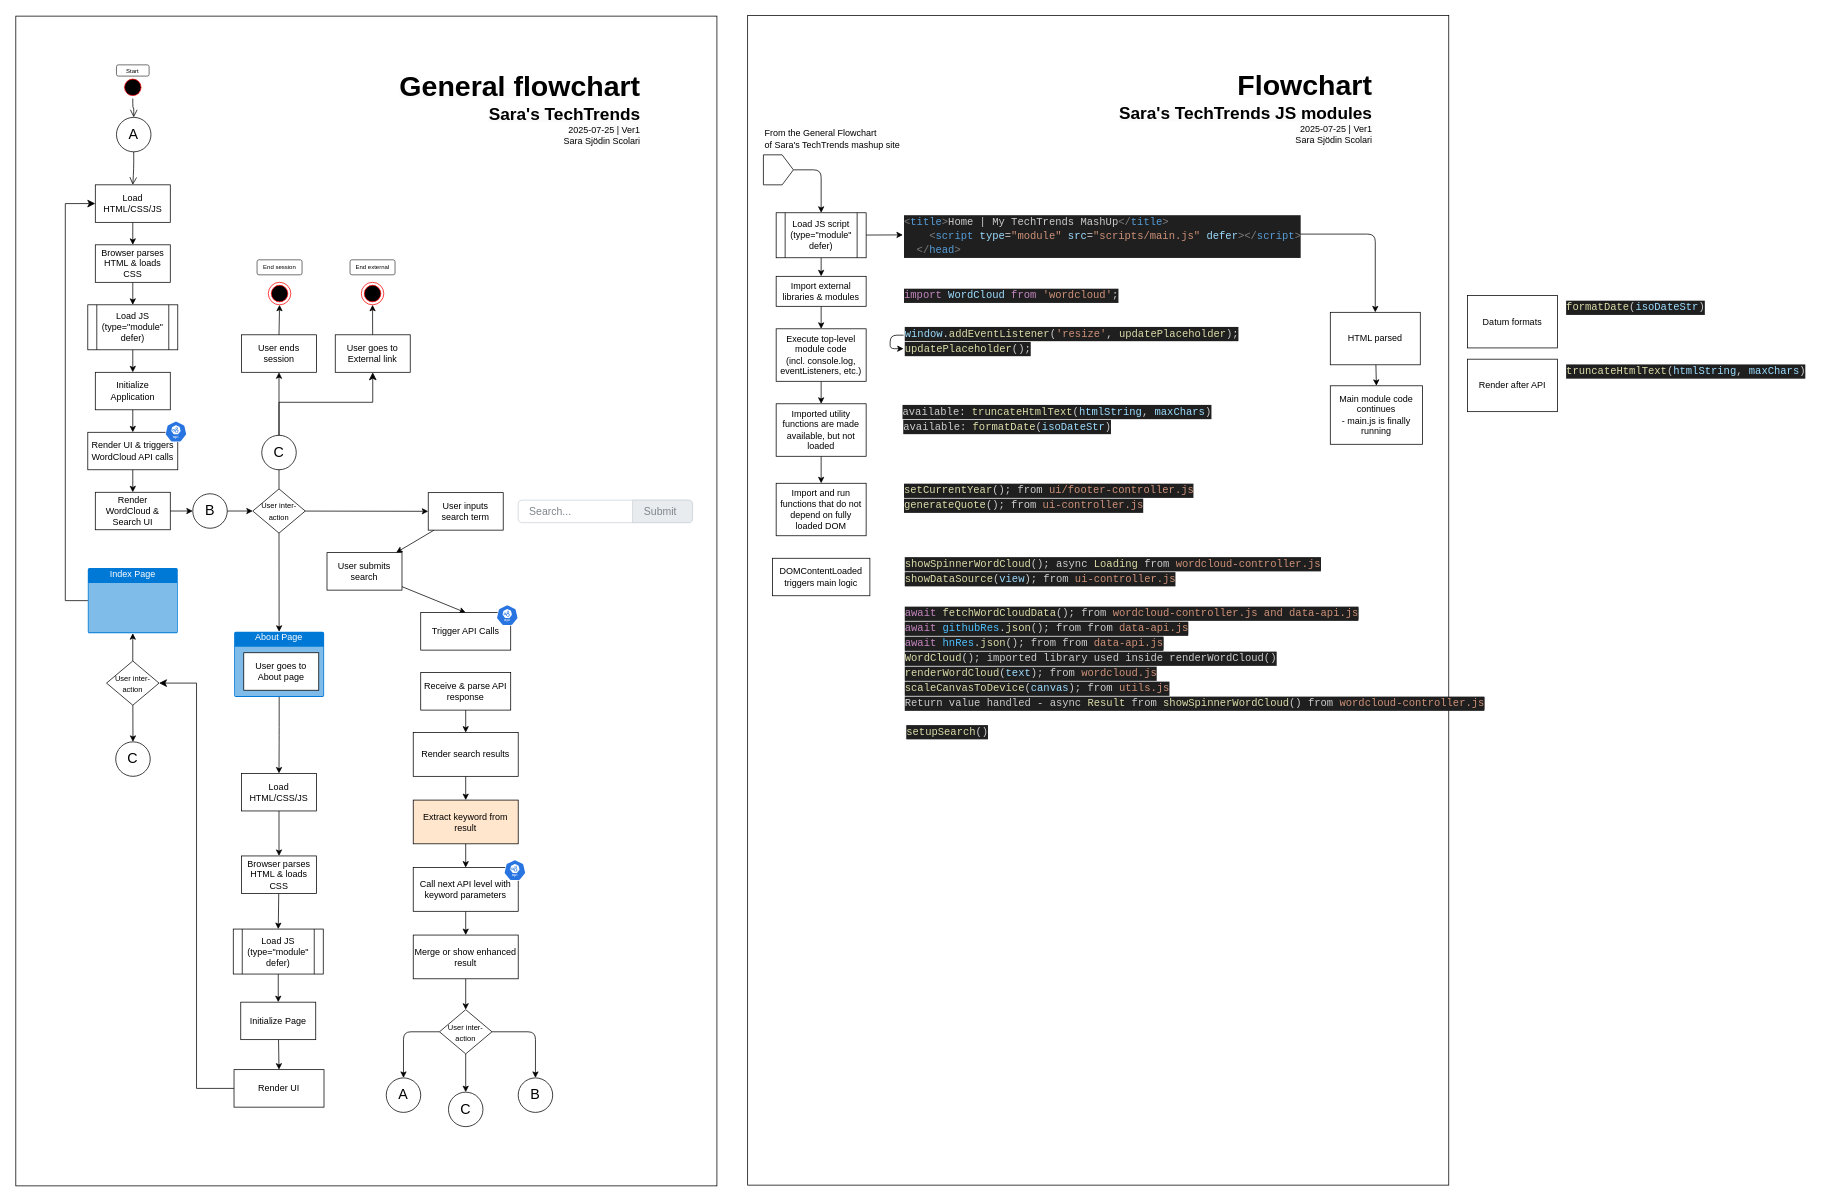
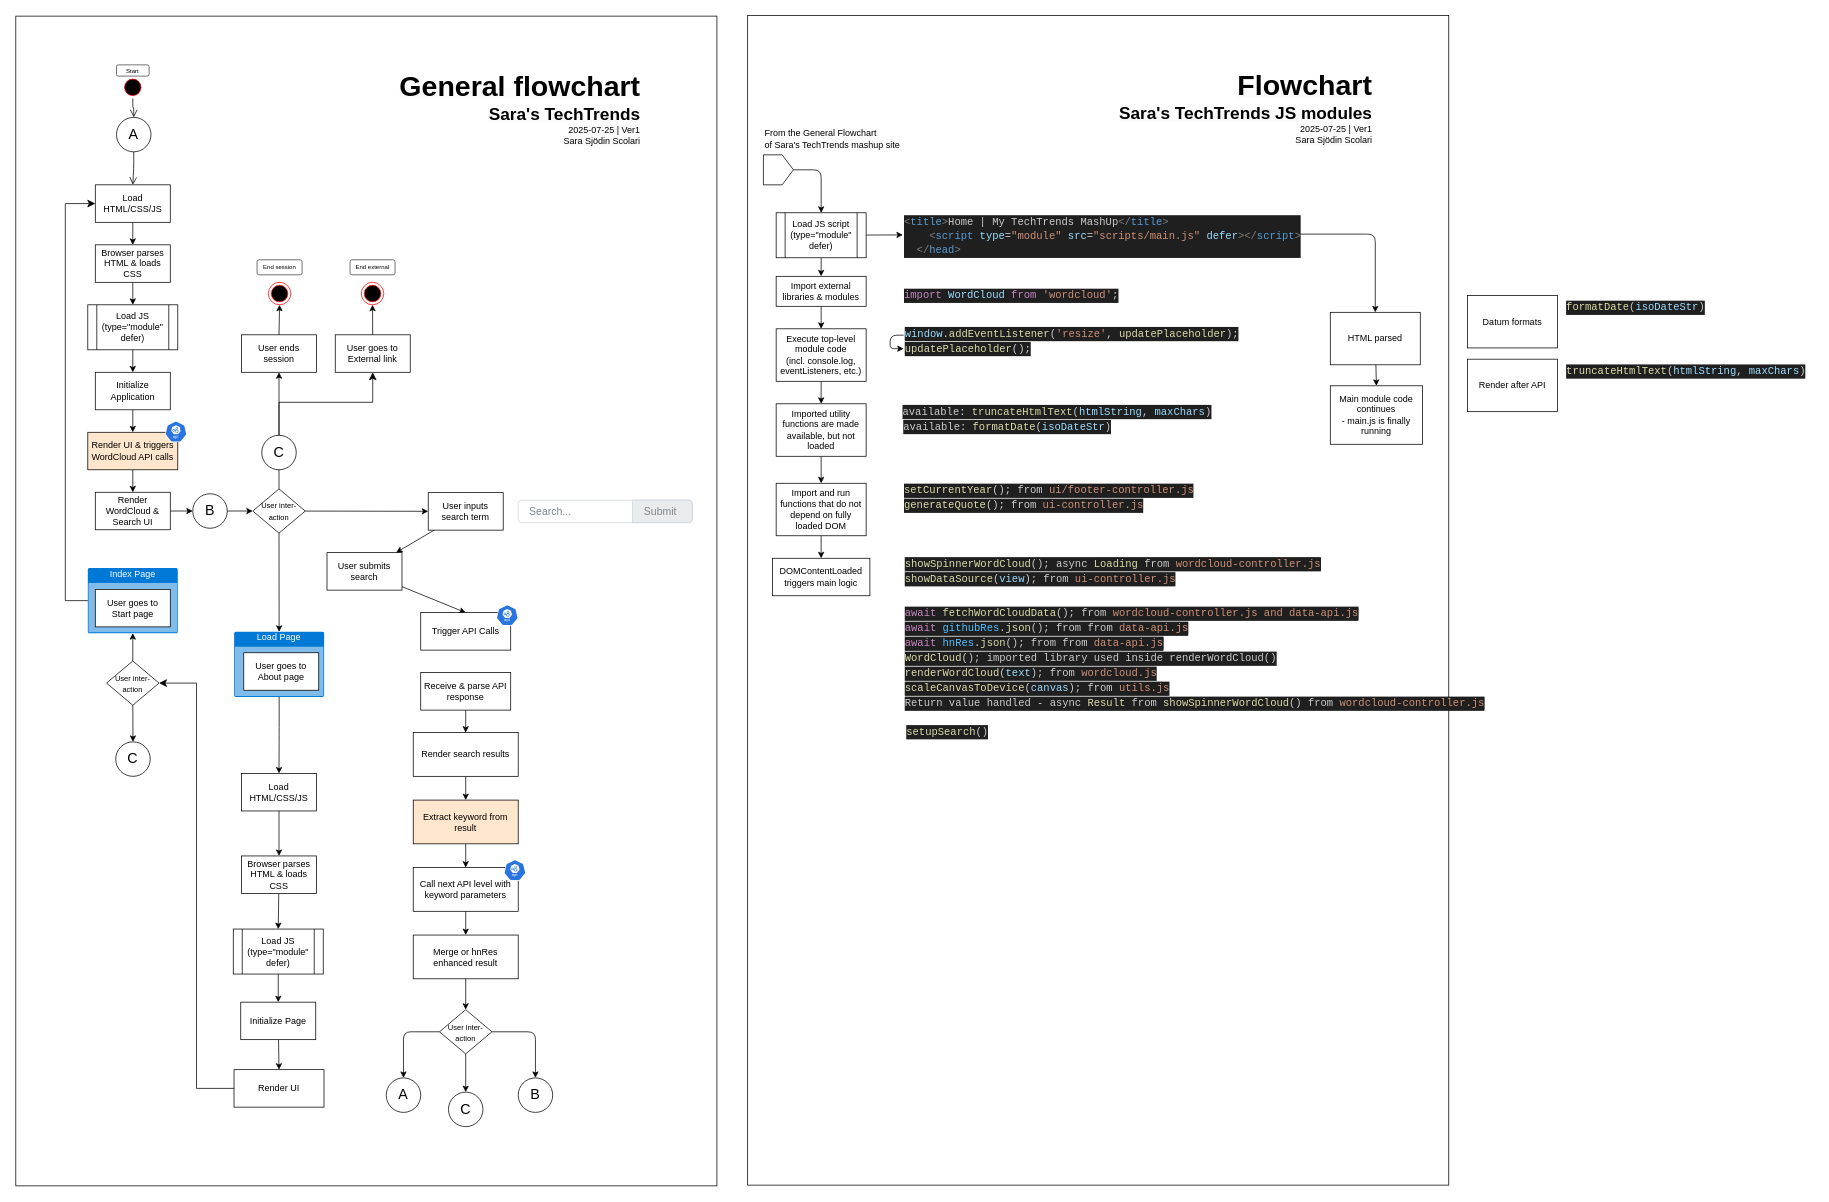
node "Render UI & triggers WordCloud API calls": fillcolor #ffffff -> #ffe6cc
edge "Import and run functions that do not depend on fully loaded DOM" -> "DOMContentLoaded triggers main logic": added
node "User goes to Start page": added
node "About Page": label "About Page" -> "Load Page"
node "Merge or show enhanced result": label "Merge or show enhanced result" -> "Merge or hnRes enhanced result"
